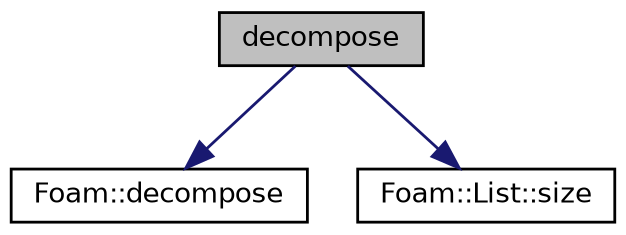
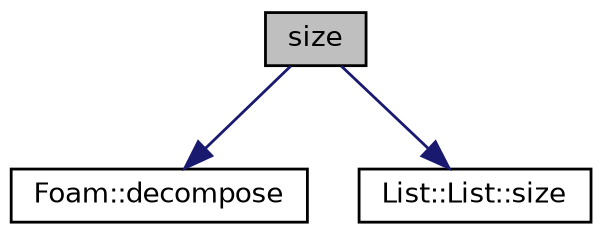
node "decompose": label "decompose" -> "size"
node "Foam::List::size": label "Foam::List::size" -> "List::List::size"
